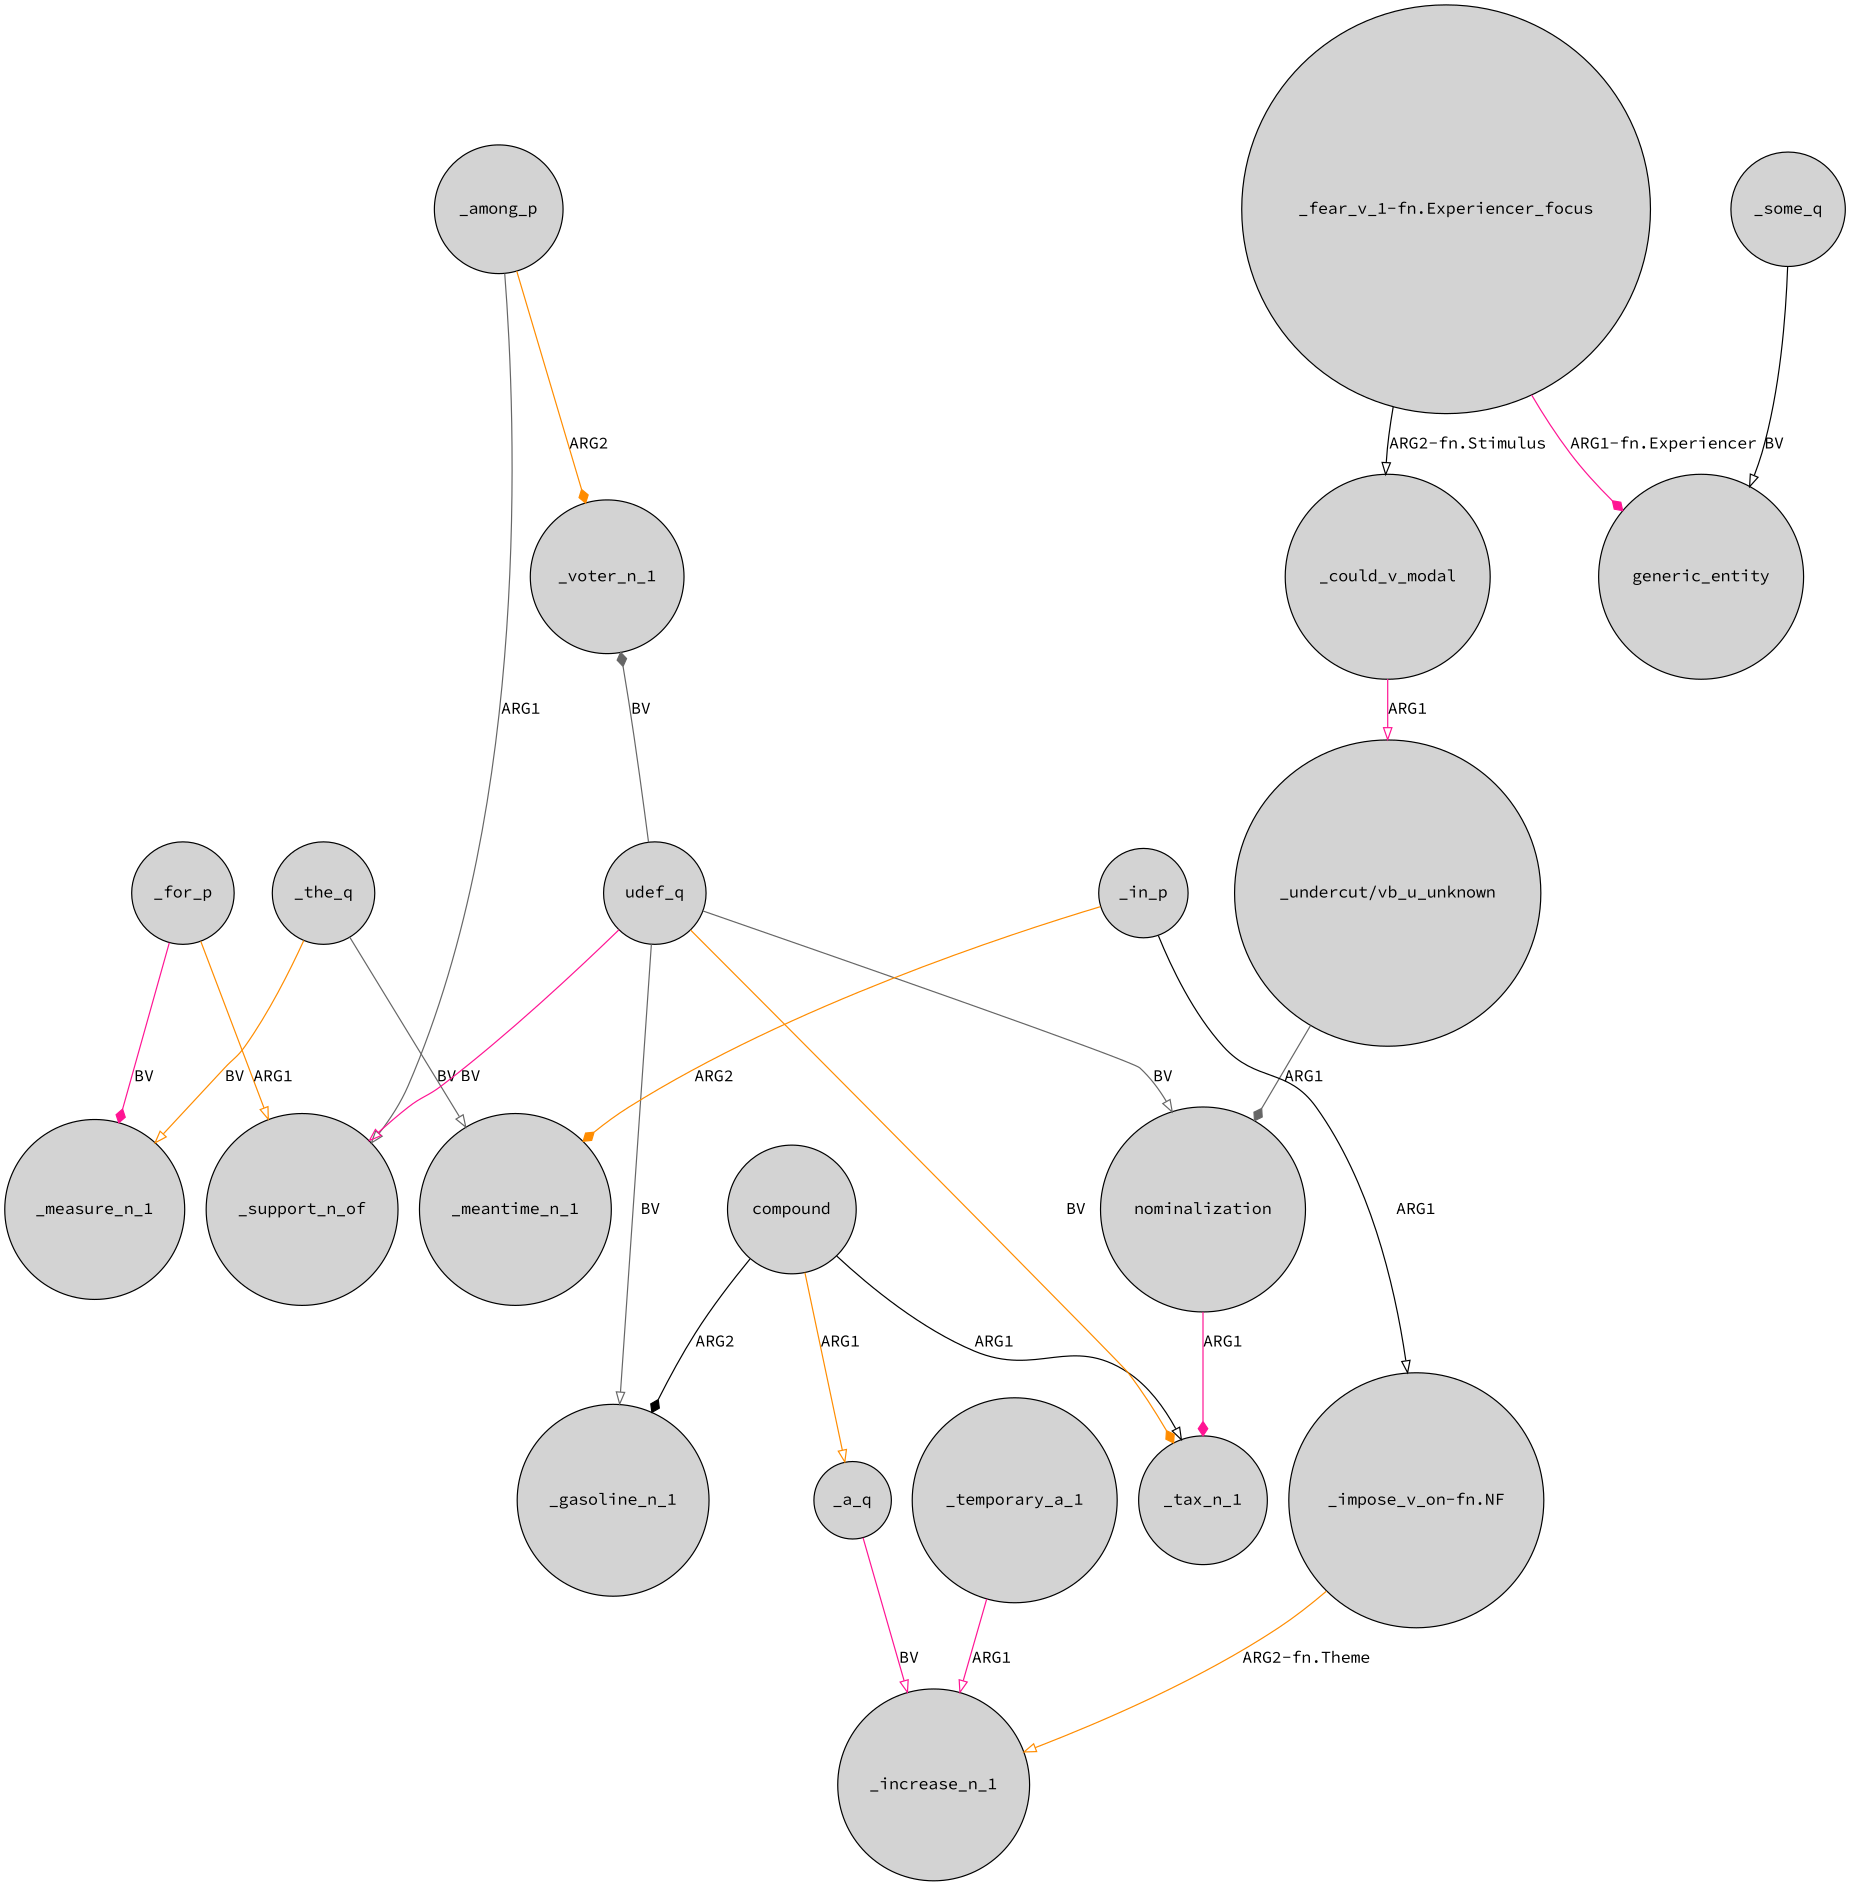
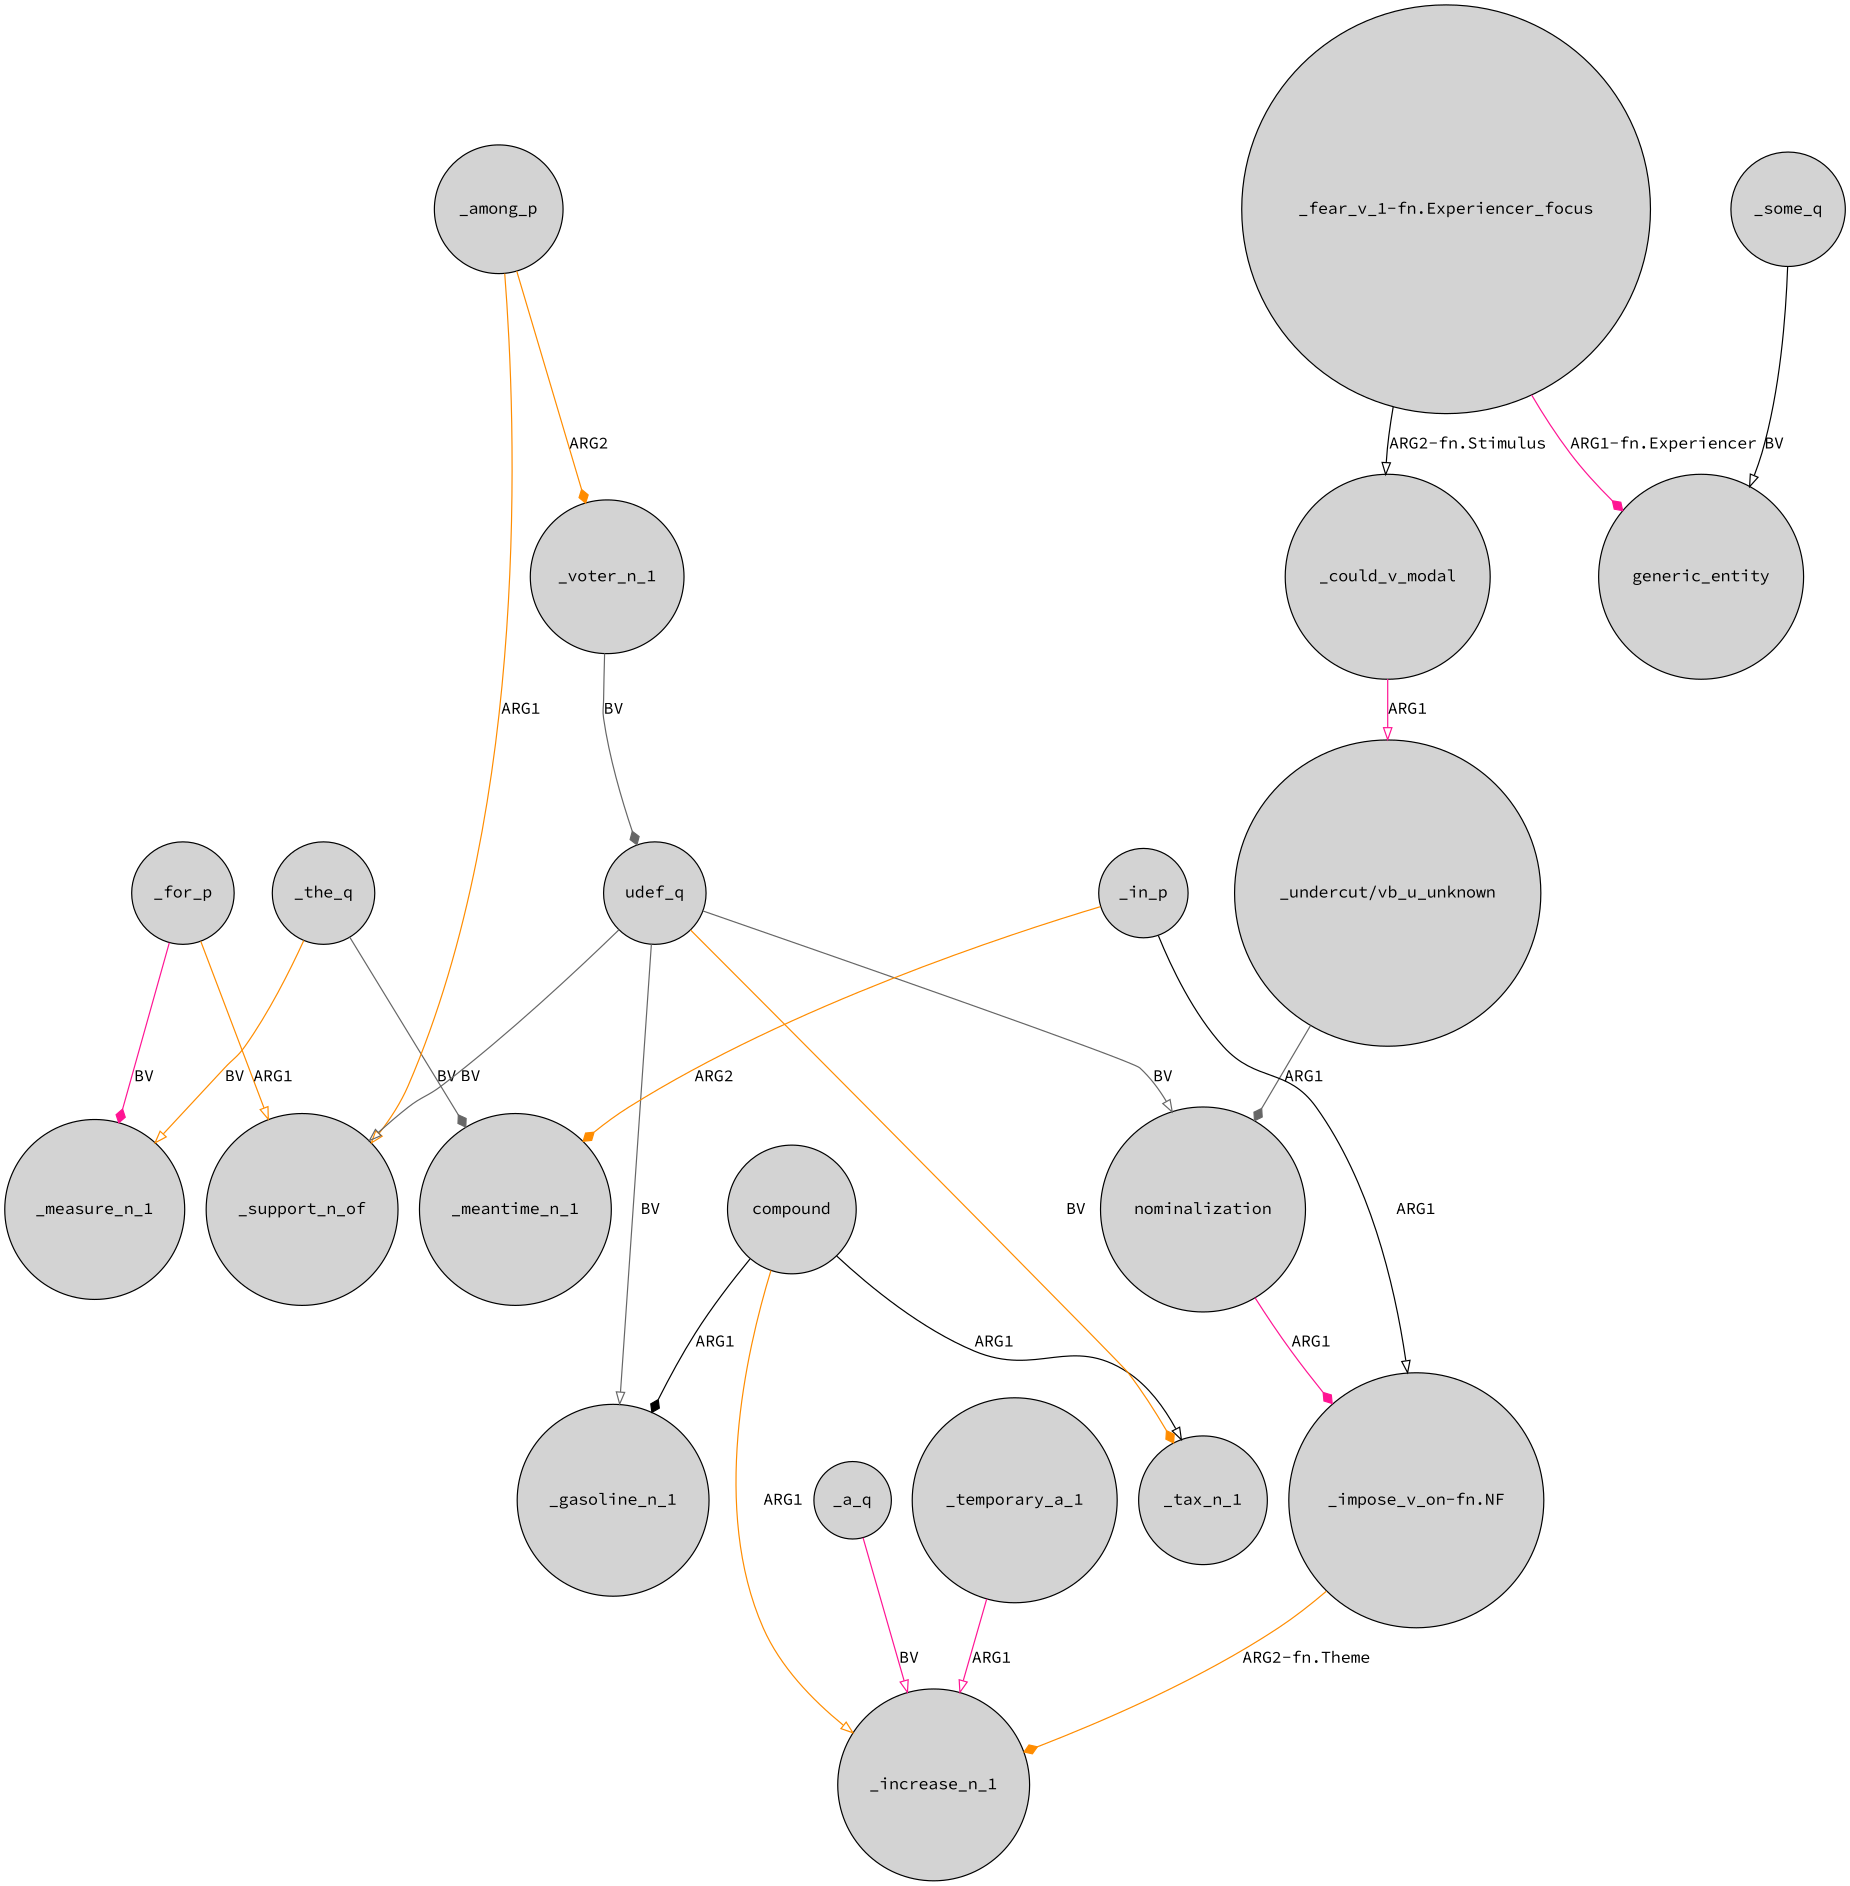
edge "_among_p" -> "_support_n_of": color gray40 -> darkorange
edge "udef_q" -> "_voter_n_1": reversed
edge "_the_q" -> "_meantime_n_1": arrowhead onormal -> diamond
edge "udef_q" -> "_support_n_of": color deeppink -> gray40
edge "compound" -> "_gasoline_n_1": label "ARG2" -> "ARG1"
edge "compound" -> "_a_q": now "compound" -> "_increase_n_1"
edge "nominalization" -> "_tax_n_1": now "nominalization" -> "_impose_v_on-fn.NF"
edge "_impose_v_on-fn.NF" -> "_increase_n_1": arrowhead onormal -> diamond
